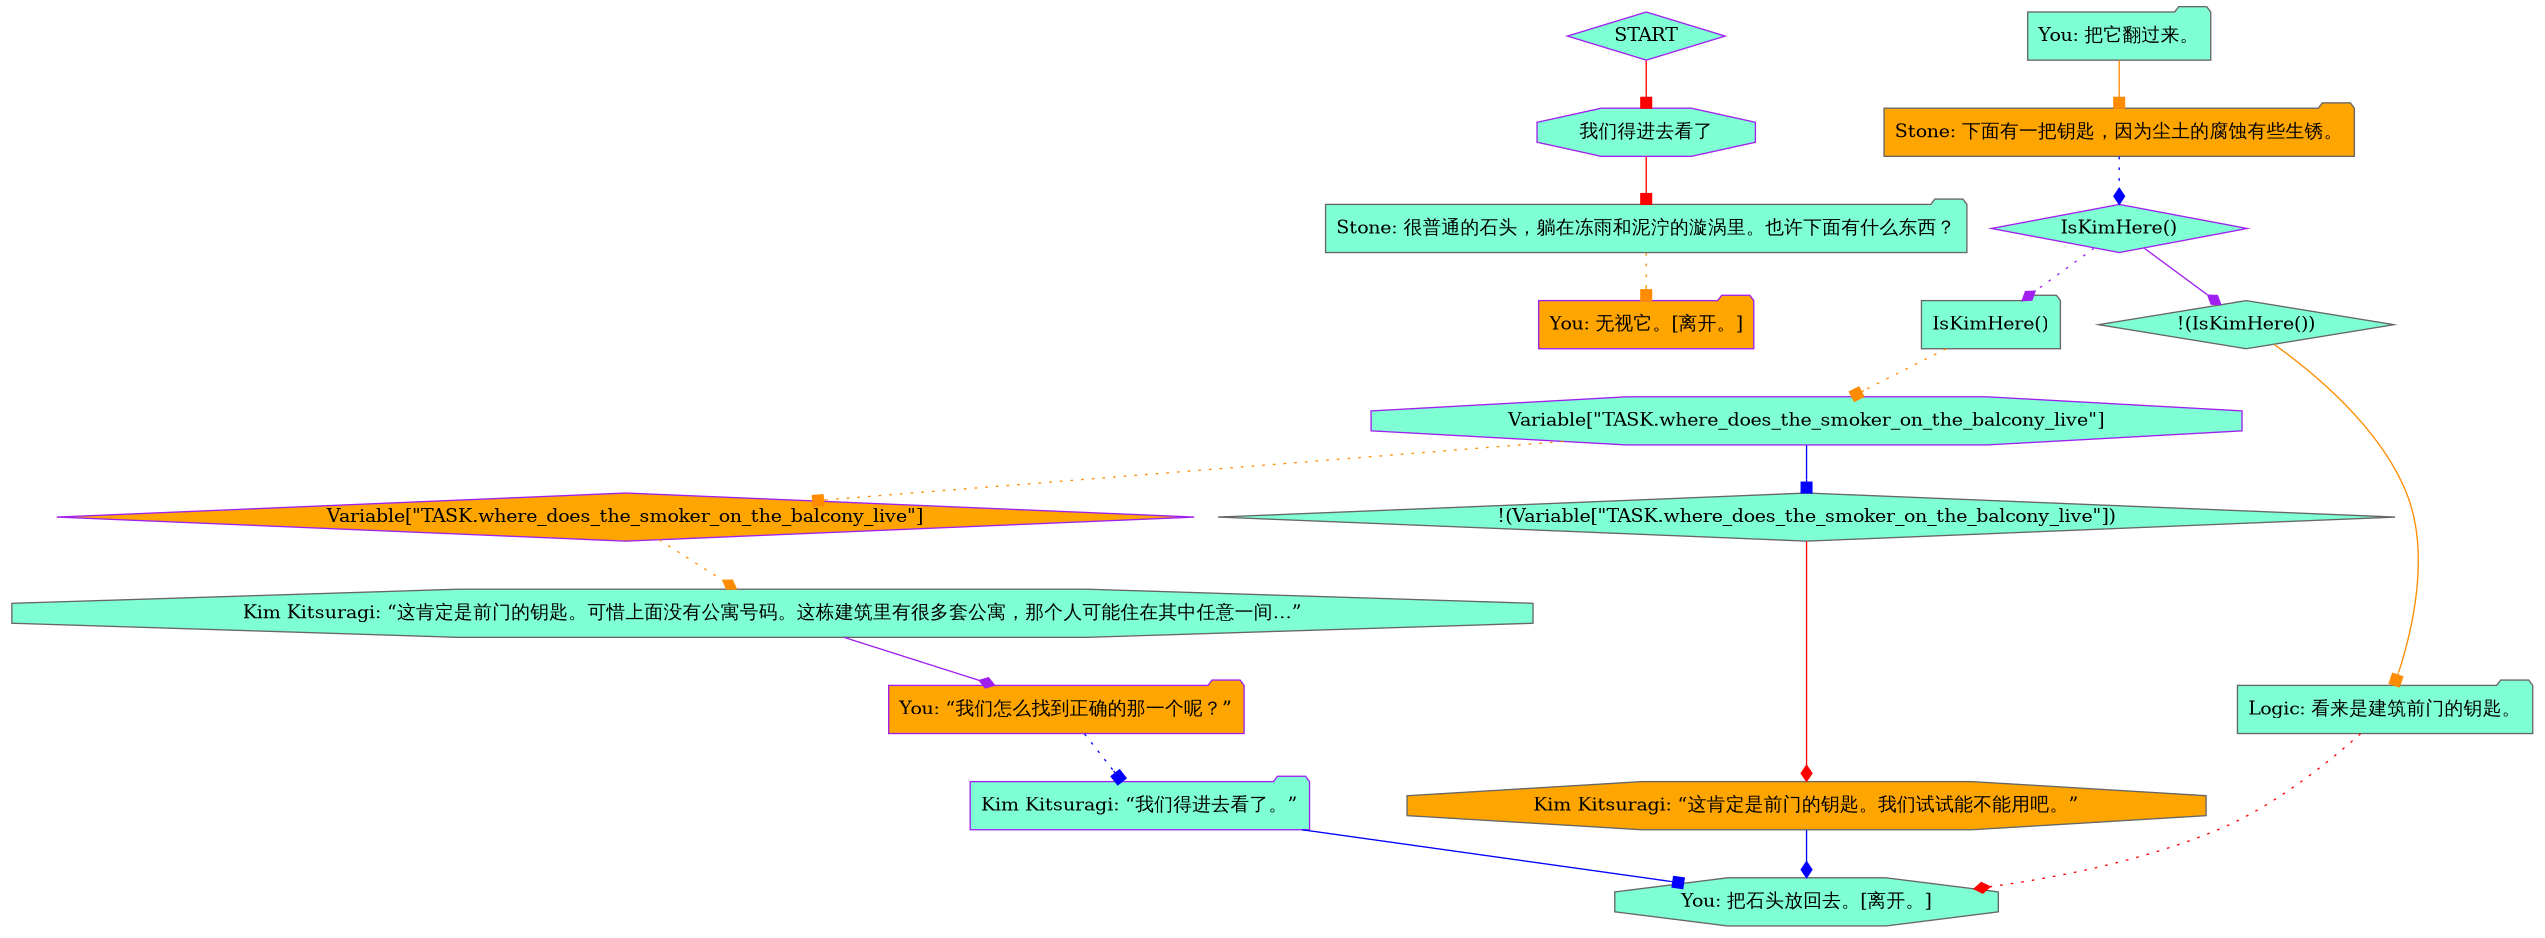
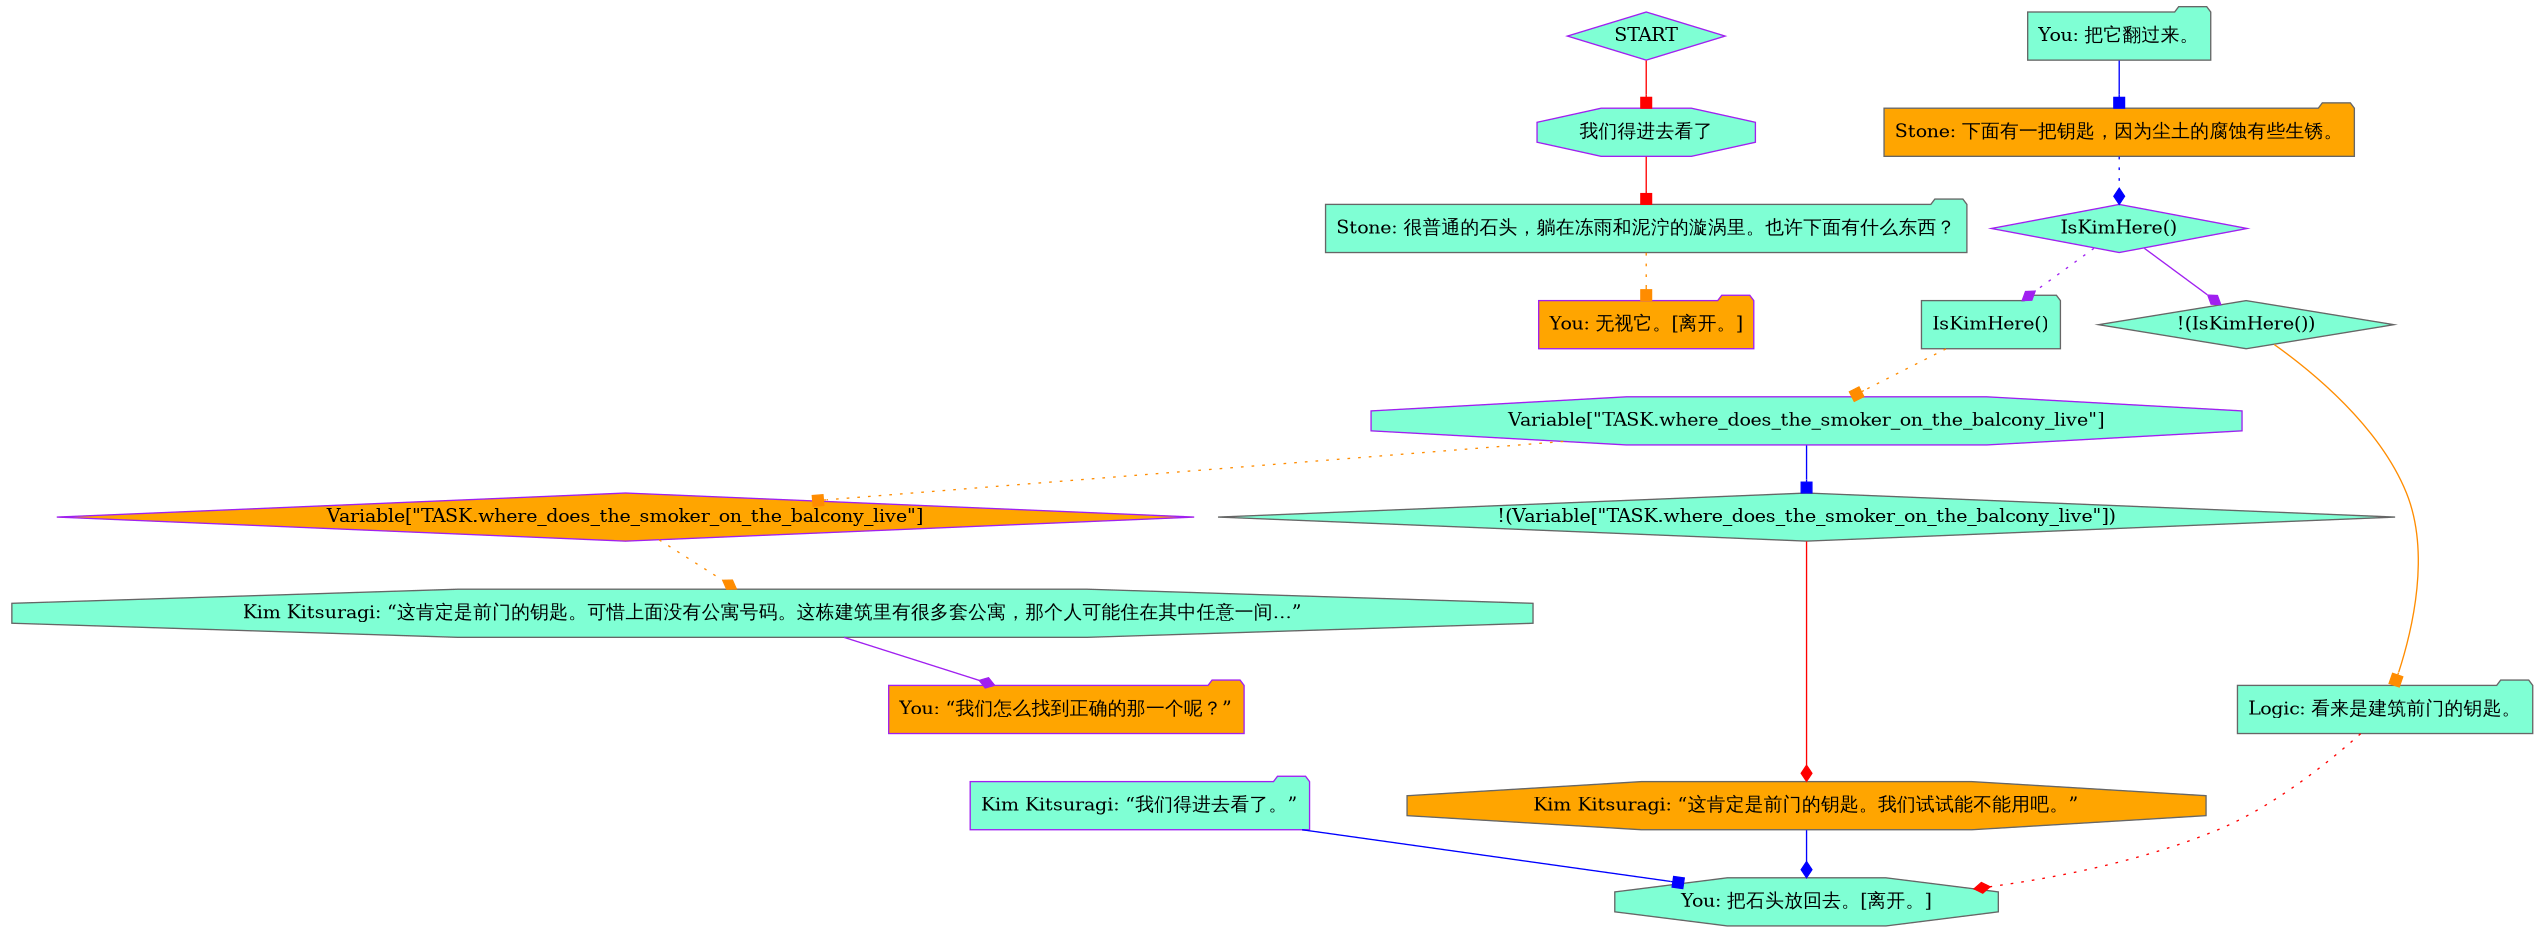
edge "You: 把它翻过来。" -> "Stone: 下面有一把钥匙，因为尘土的腐蚀有些生锈。": color darkorange -> blue
edge "You: “我们怎么找到正确的那一个呢？”" -> "Kim Kitsuragi: “我们得进去看了。”": removed
